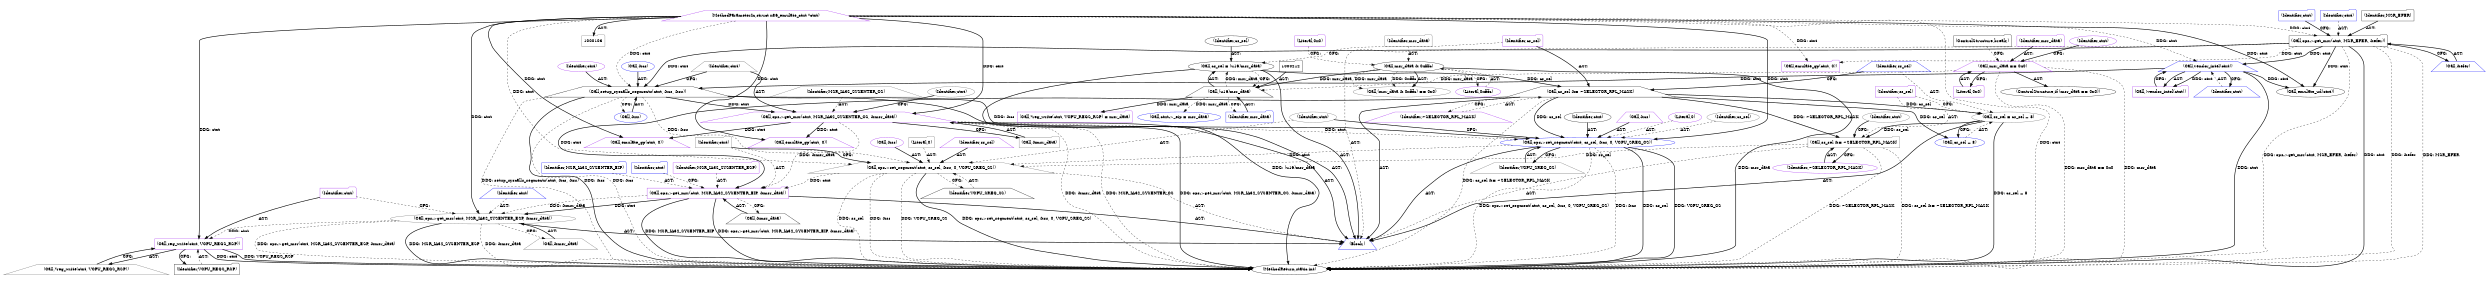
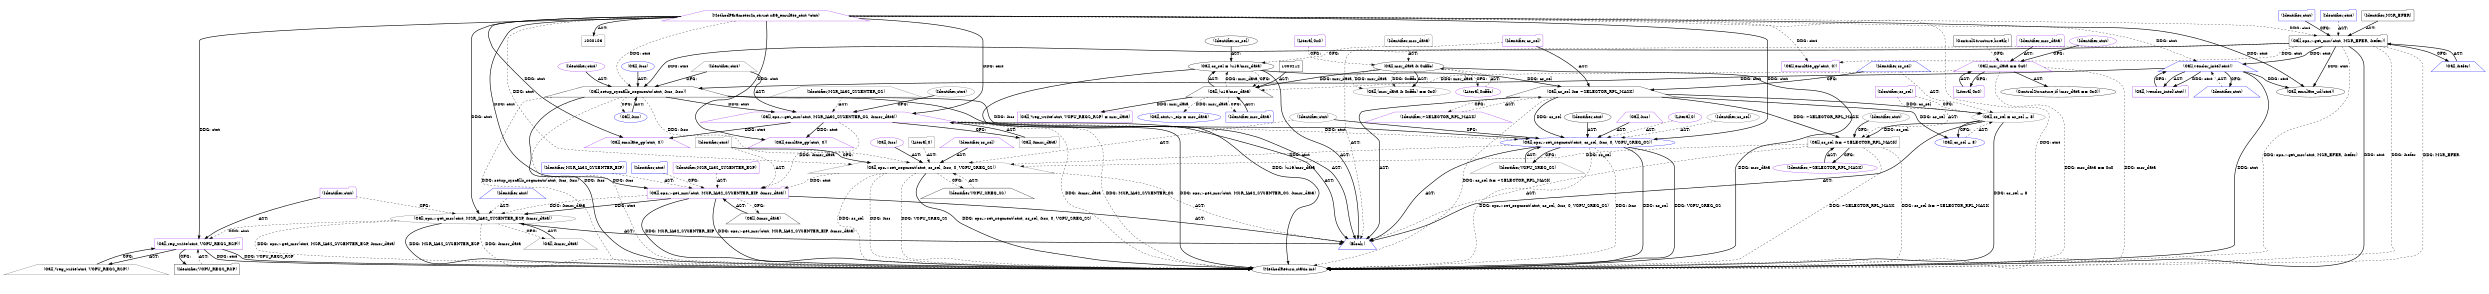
edge "(Call,cs_sel &= ~SELECTOR_RPL_MASK)" -> "(Call,ops->get_msr(ctxt, MSR_IA32_SYSENTER_EIP, &msr_data))": now "(MethodParameterIn,struct x86_emulate_ctxt *ctxt)" -> "(Call,ops->get_msr(ctxt, MSR_IA32_SYSENTER_EIP, &msr_data))"
